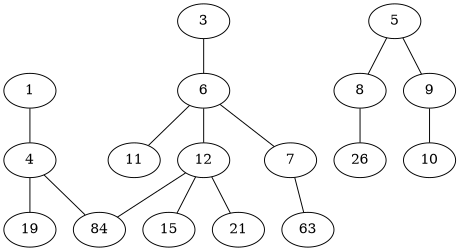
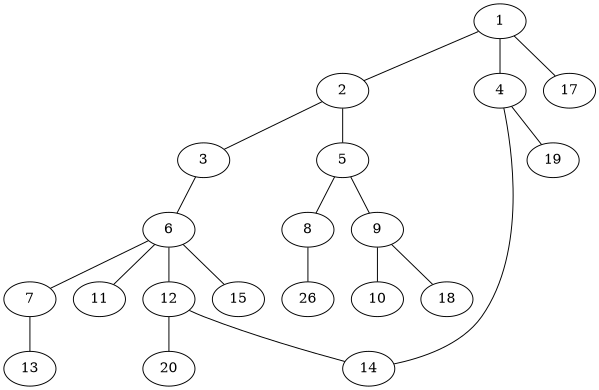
node "2": added
node "17": added
edge "12" -- "15": now "6" -- "15"
node "84": label "84" -> "14"
node "21": label "21" -> "20"
node "63": label "63" -> "13"
node "18": added
